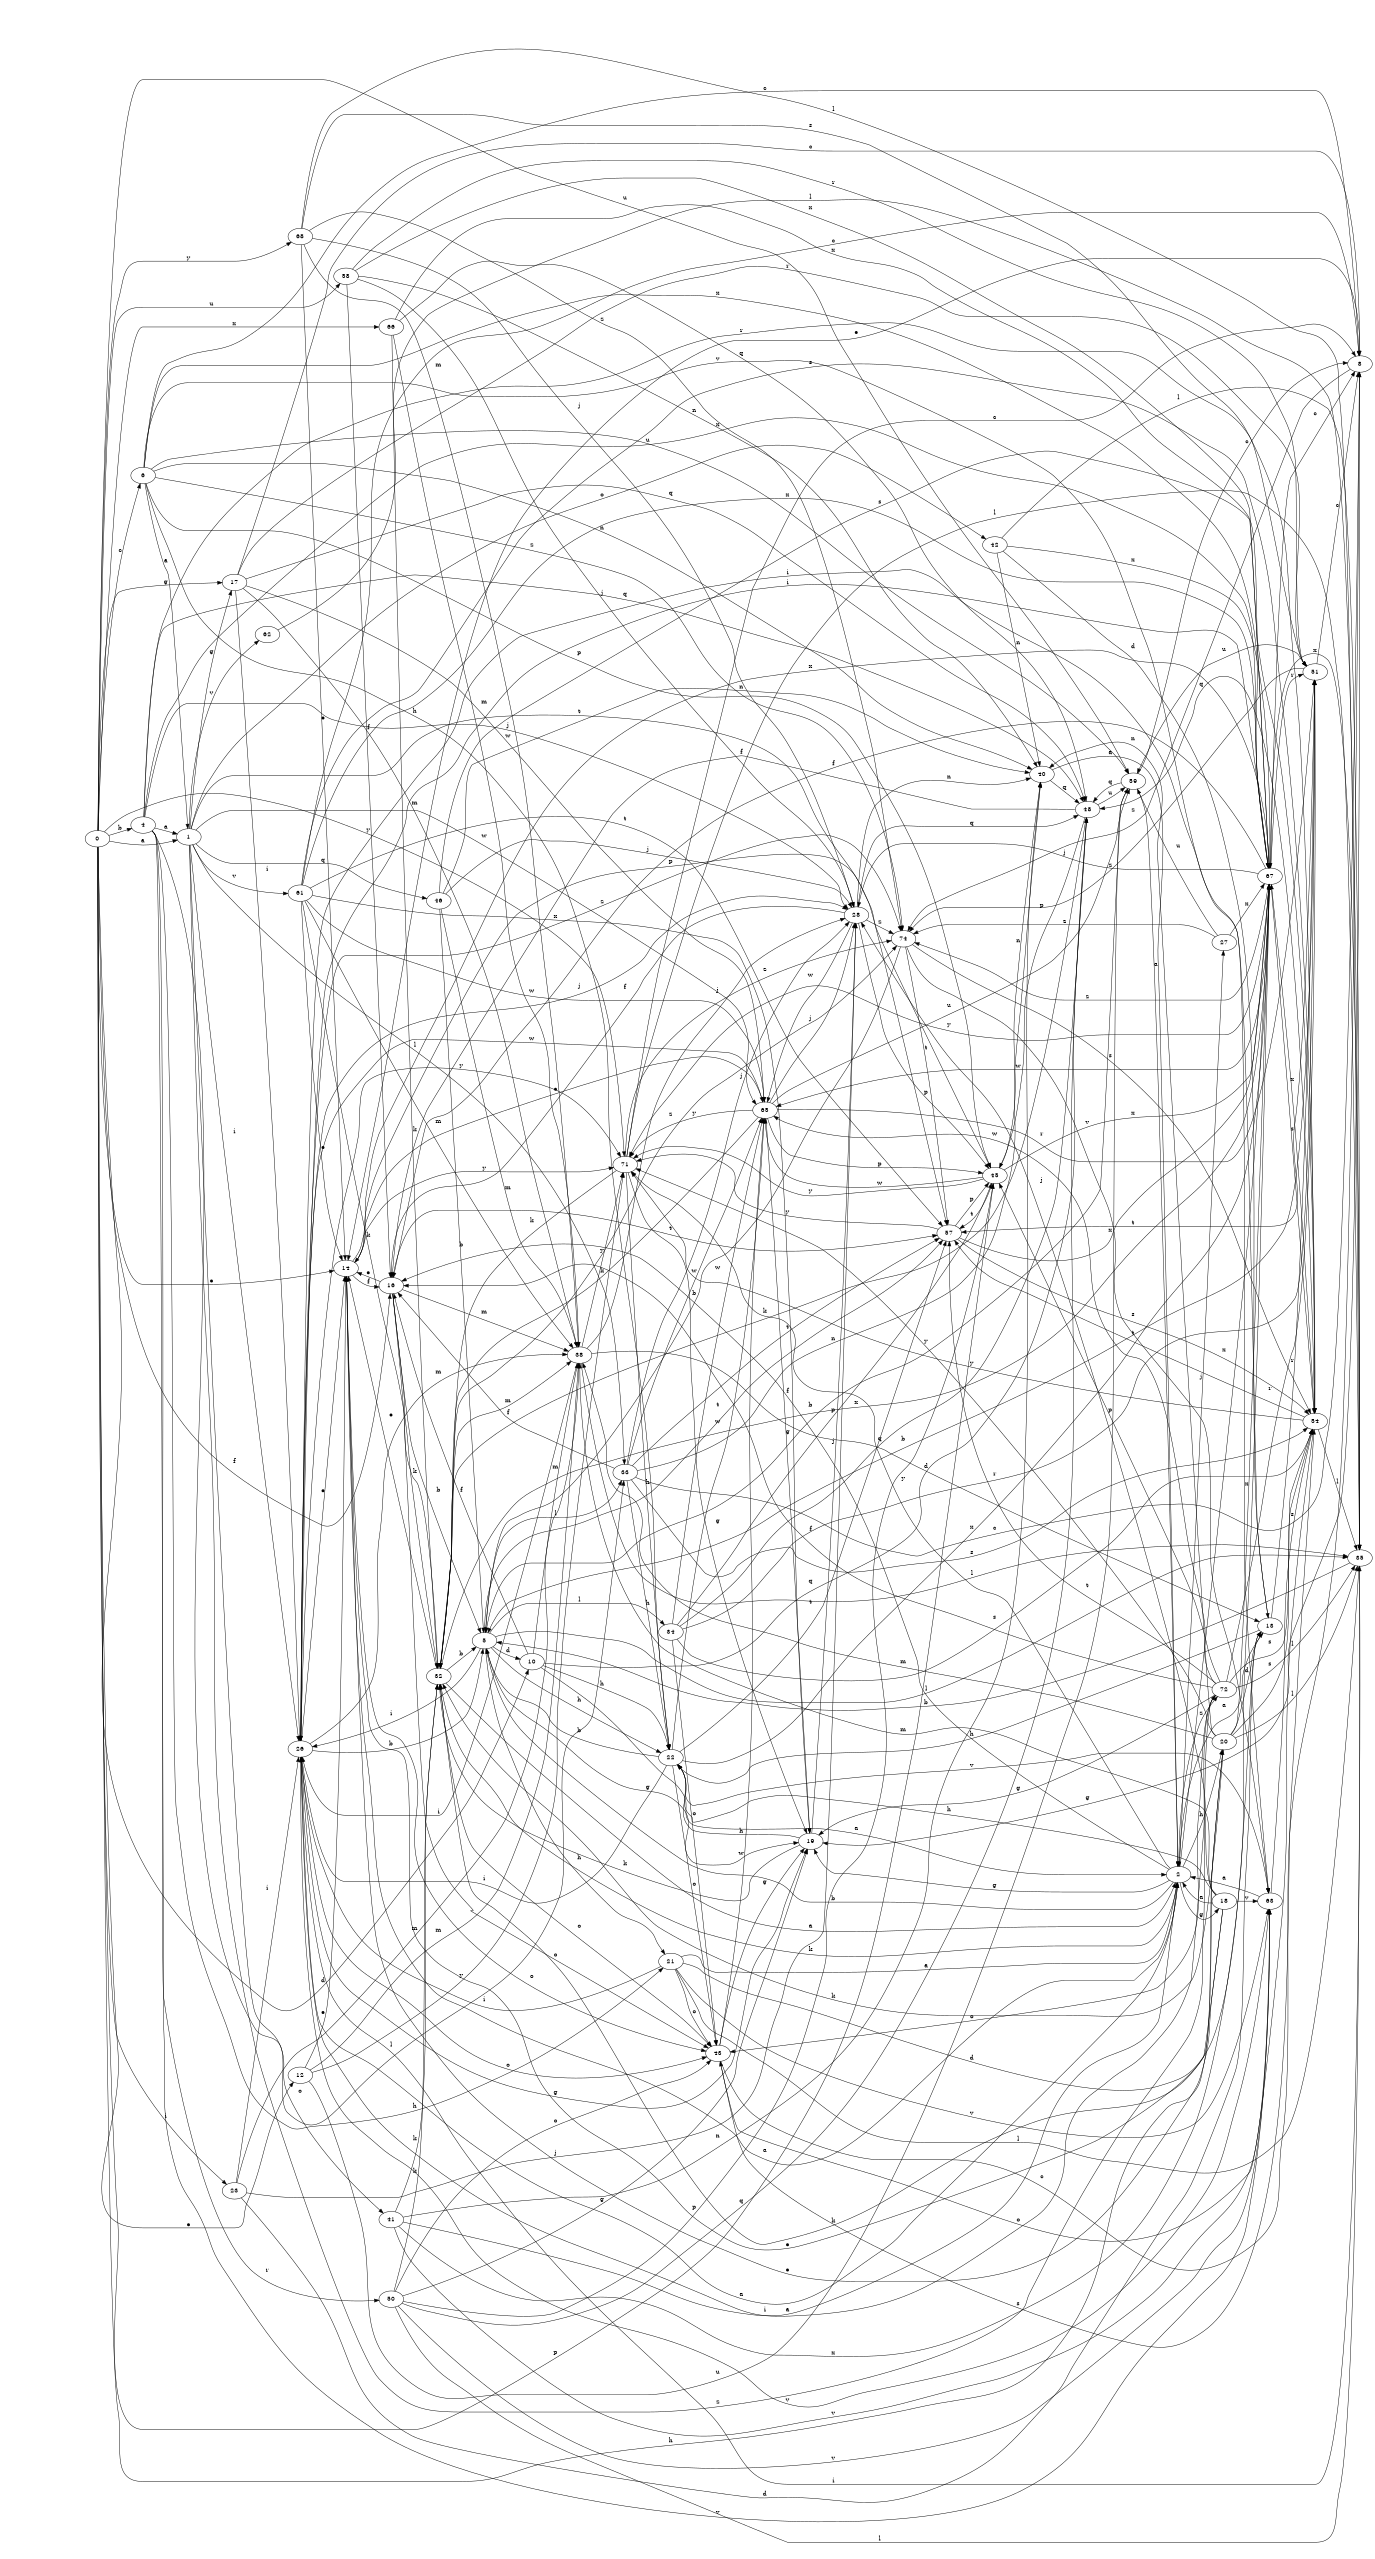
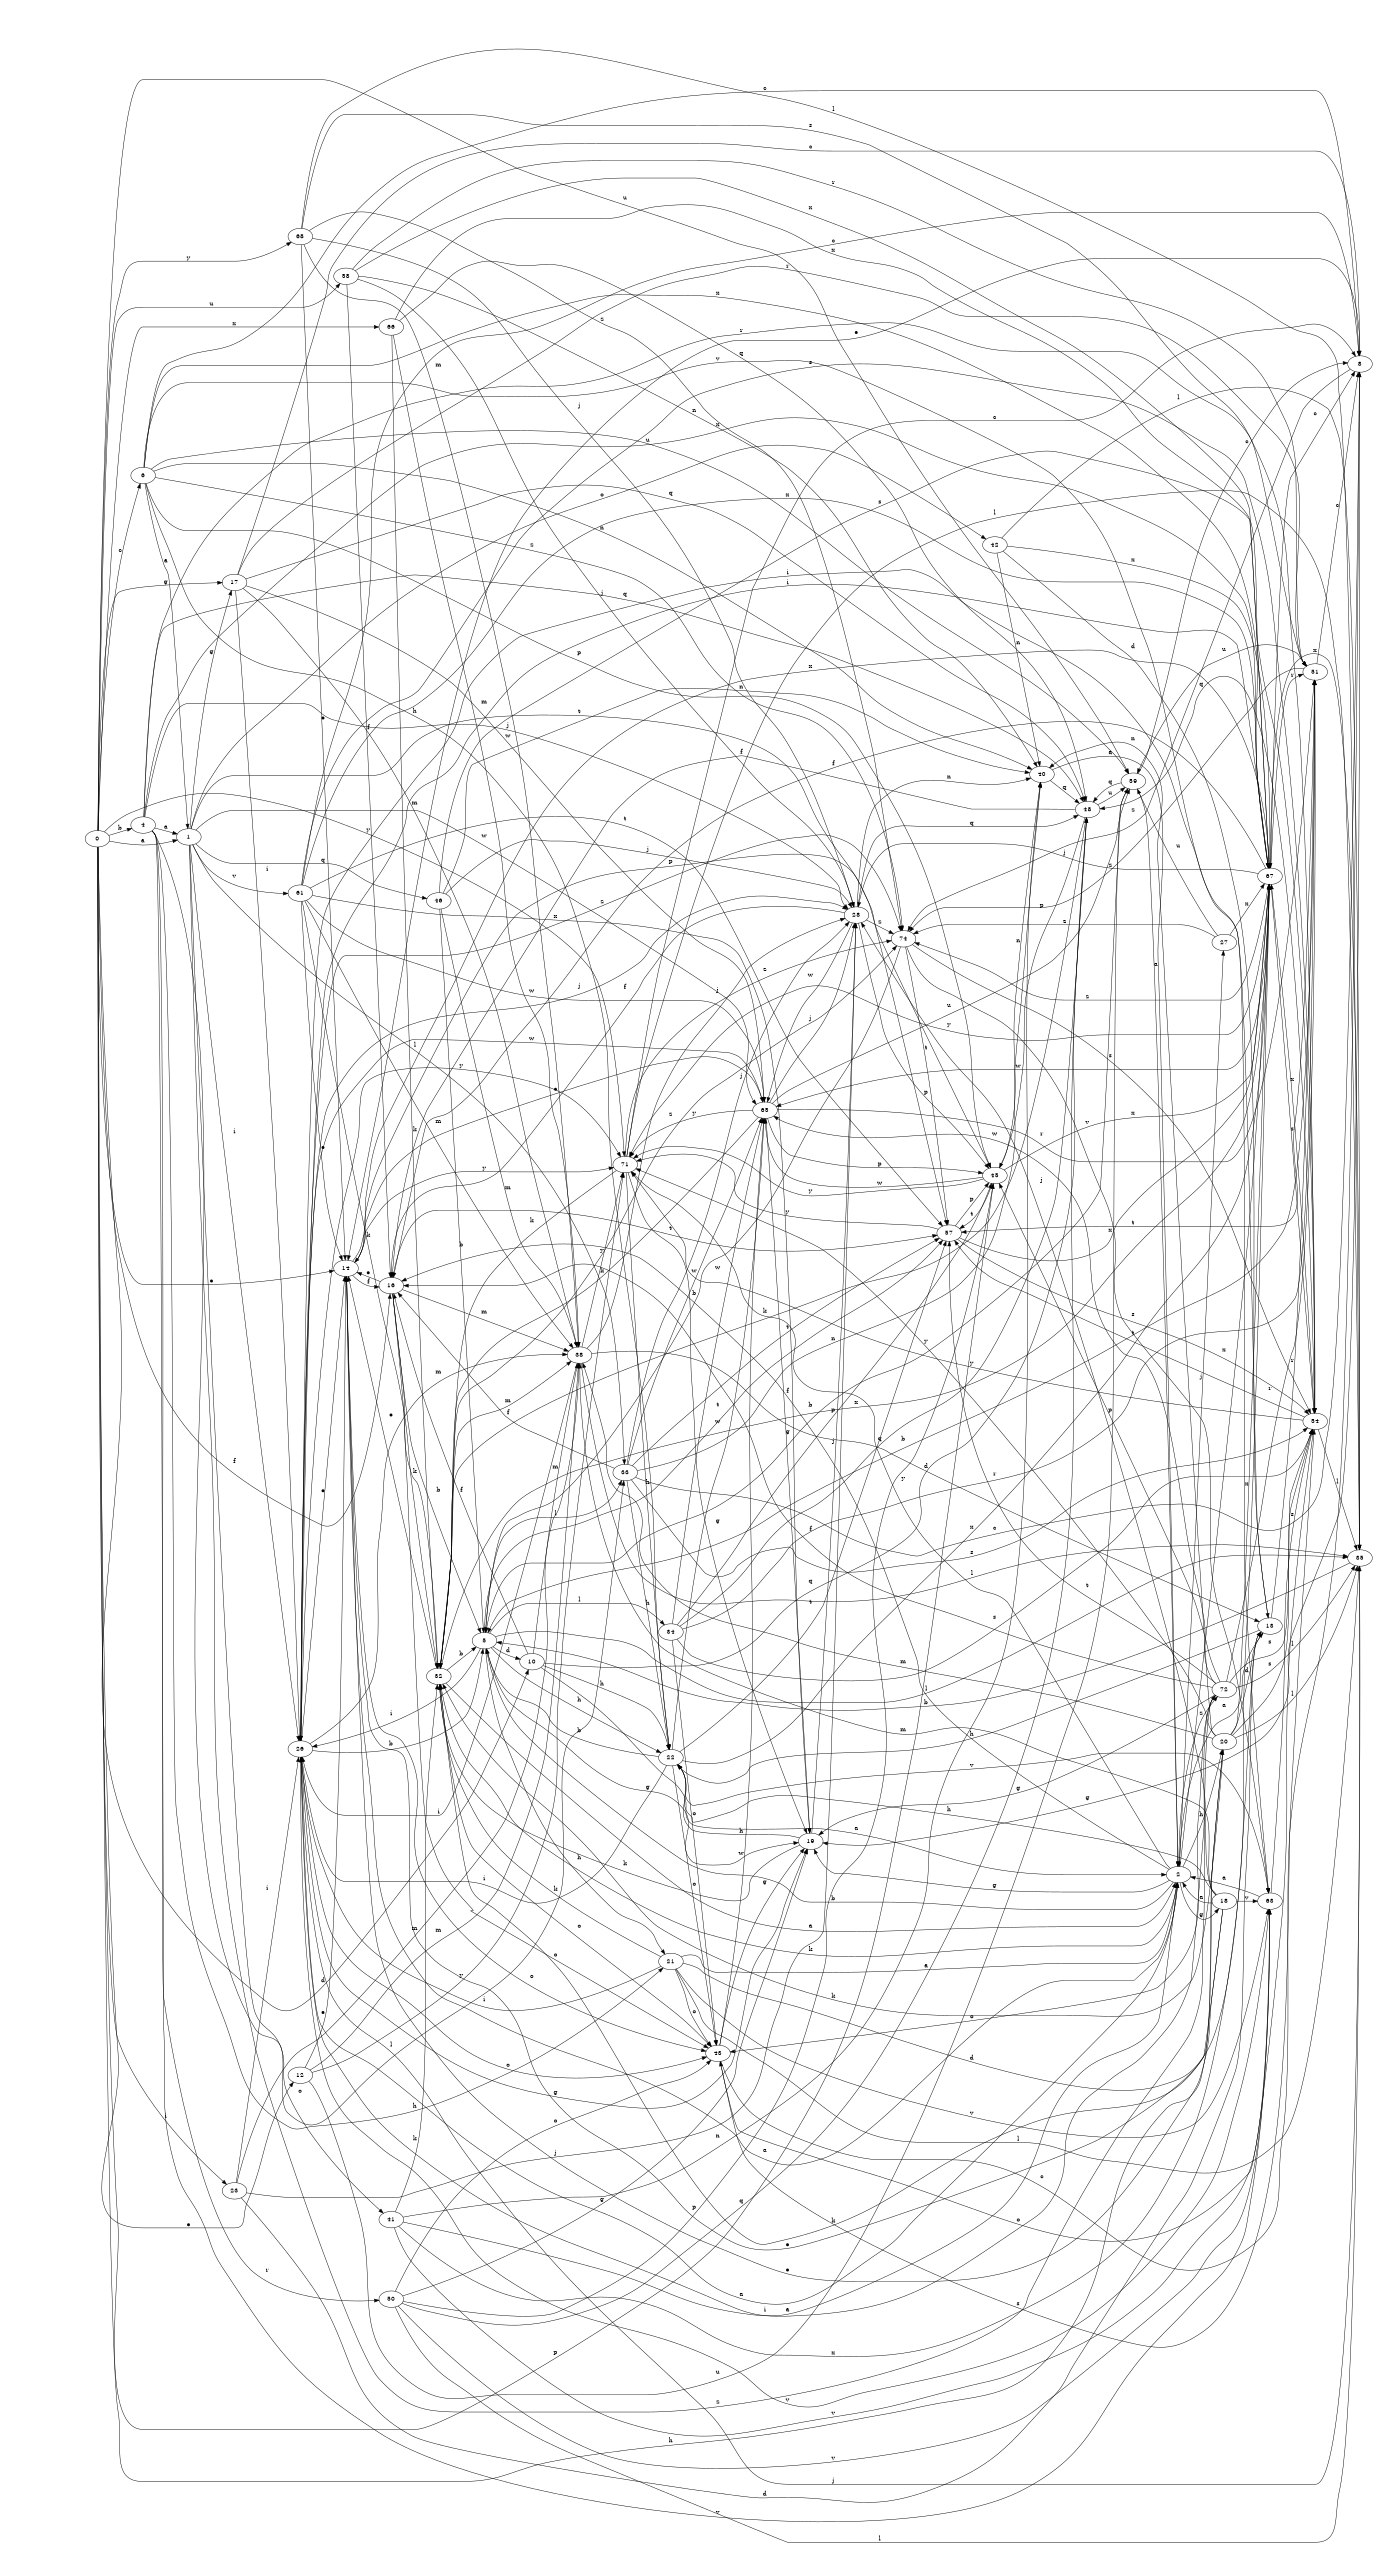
node "62": removed
edge "50" -> "32": now "21" -> "32"
edge "35" -> "26": label "i" -> "j"
